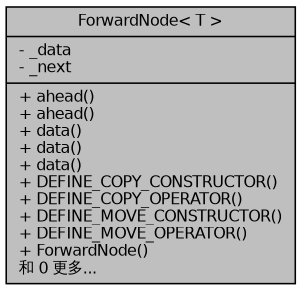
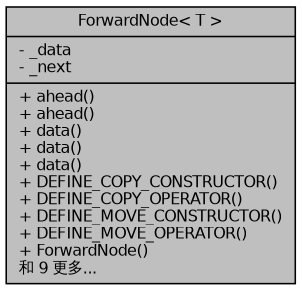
node "ForwardNode< T >": text "和 0 更多..." -> "和 9 更多..."
